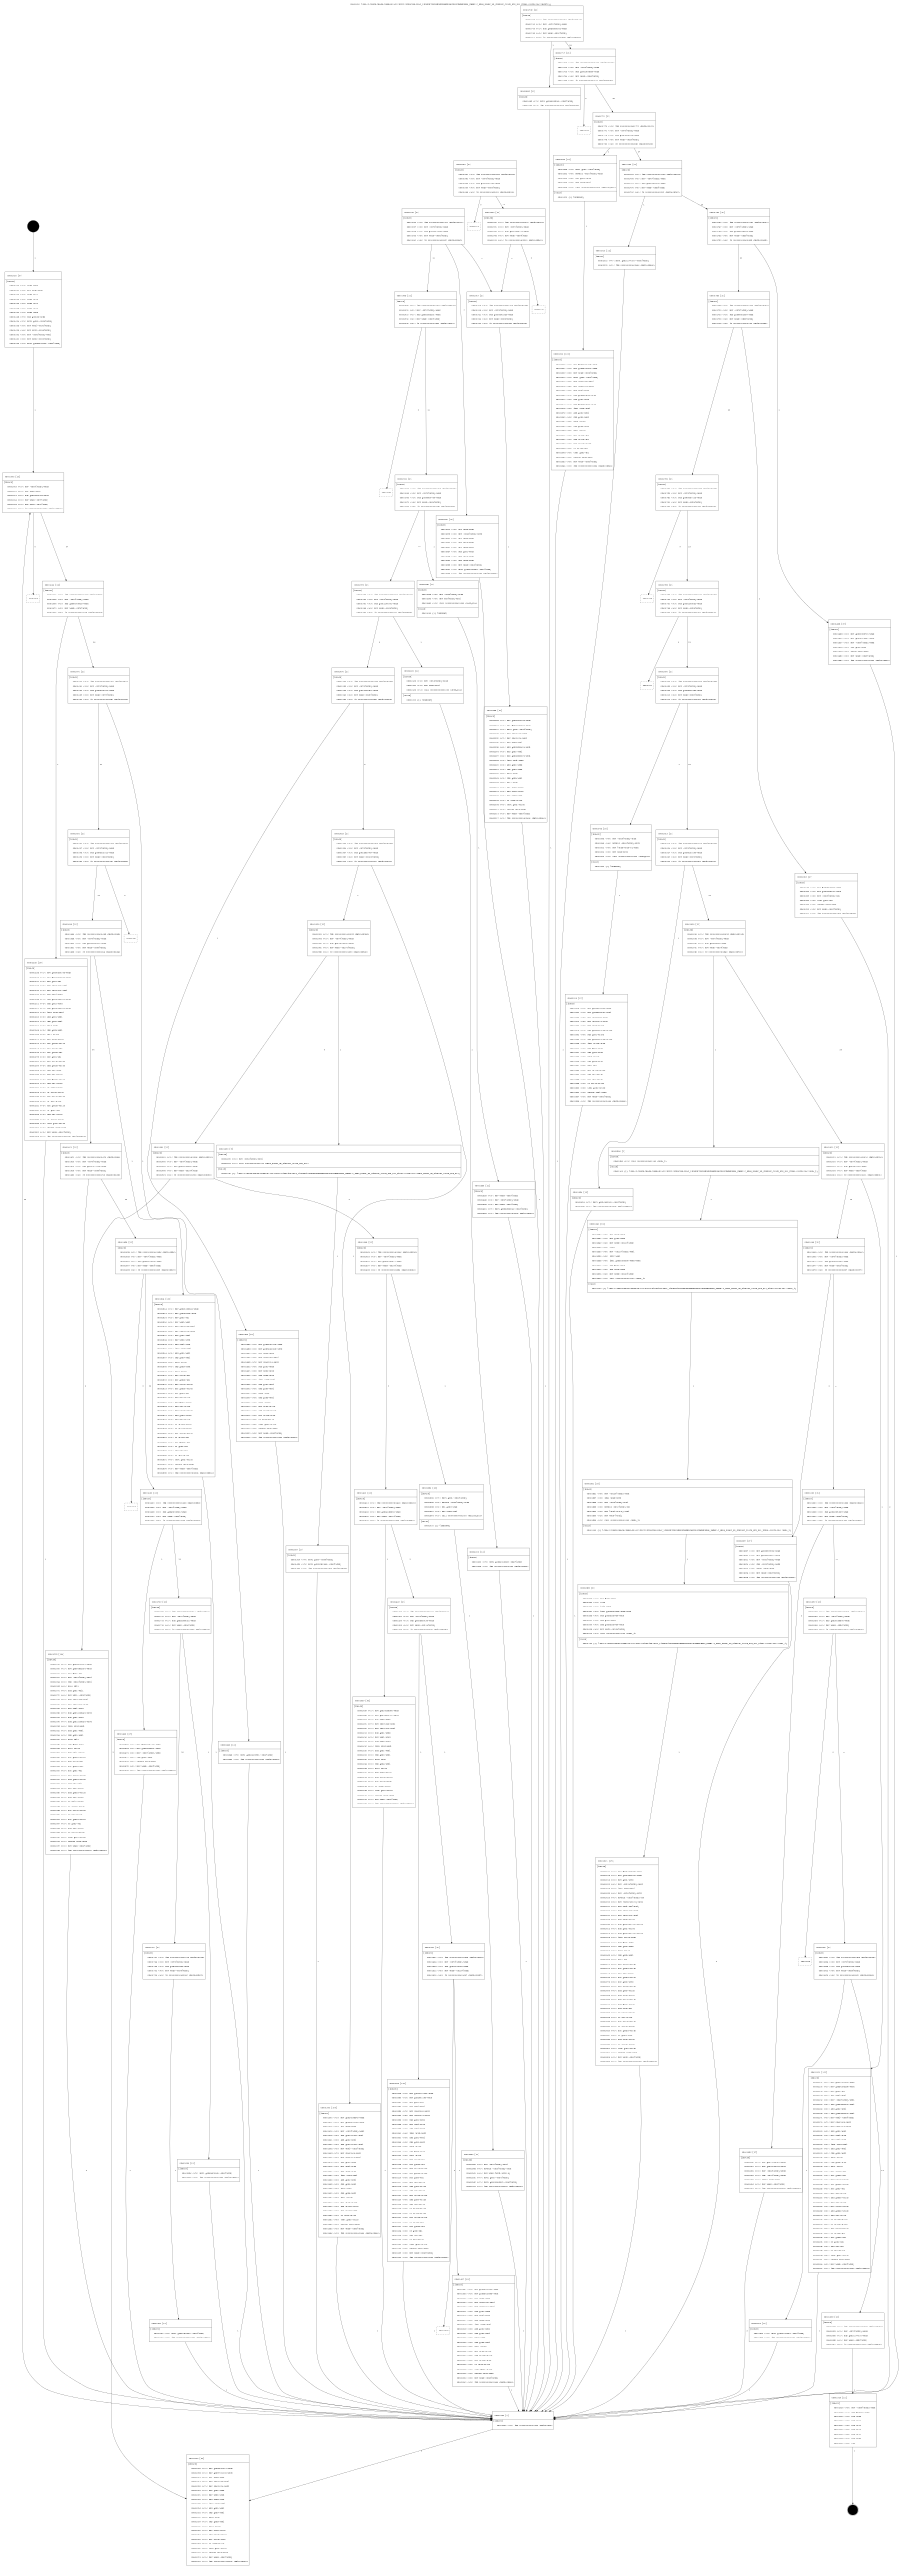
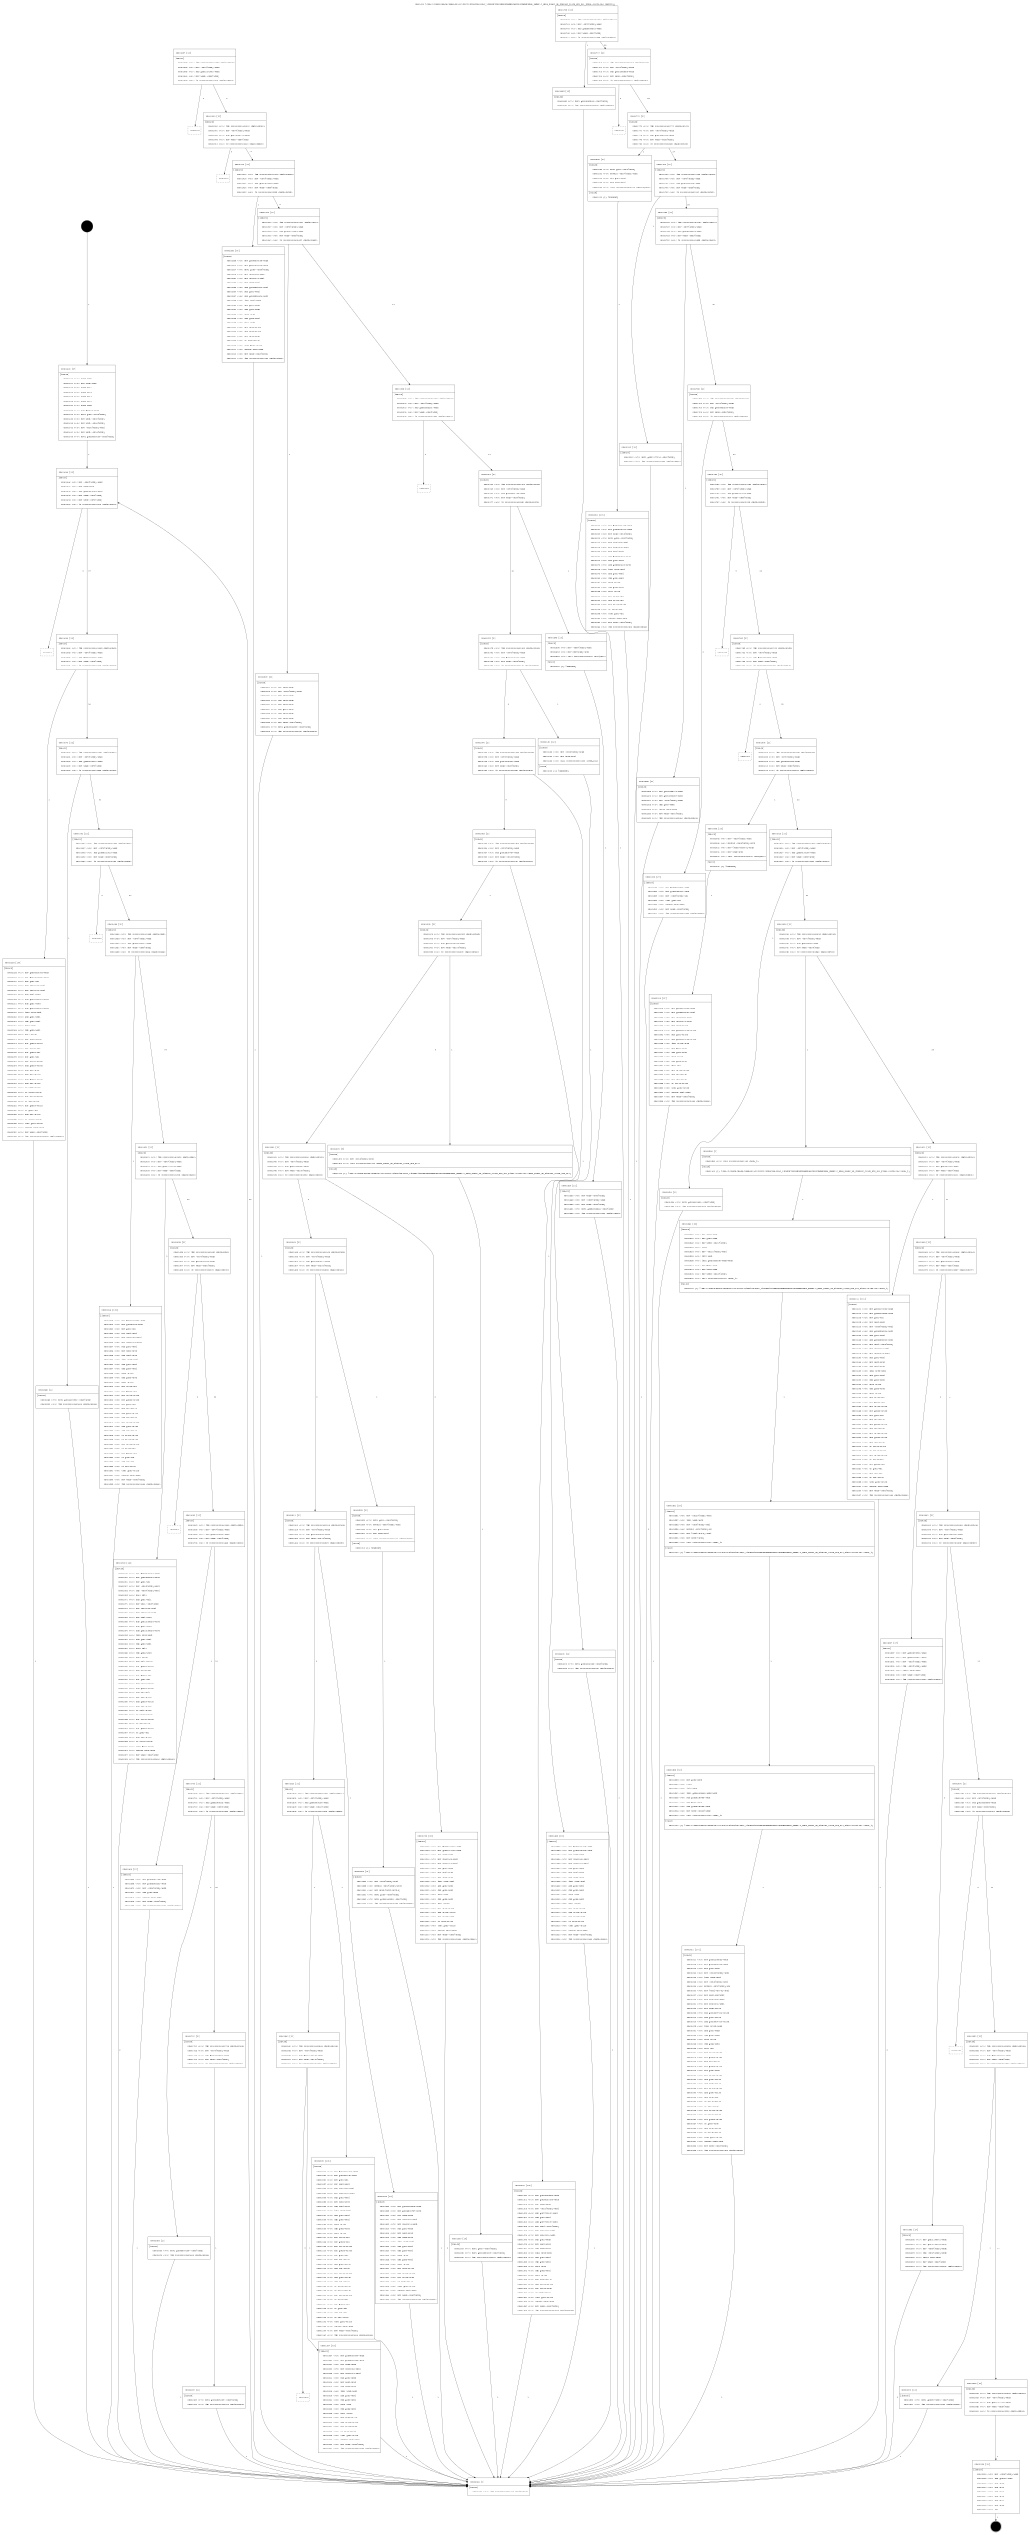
edge "0x401932 [25]" -> "0x401919 [25]": reversed
edge "0x402486 [5]" -> "0x401c08 [83]": reversed
